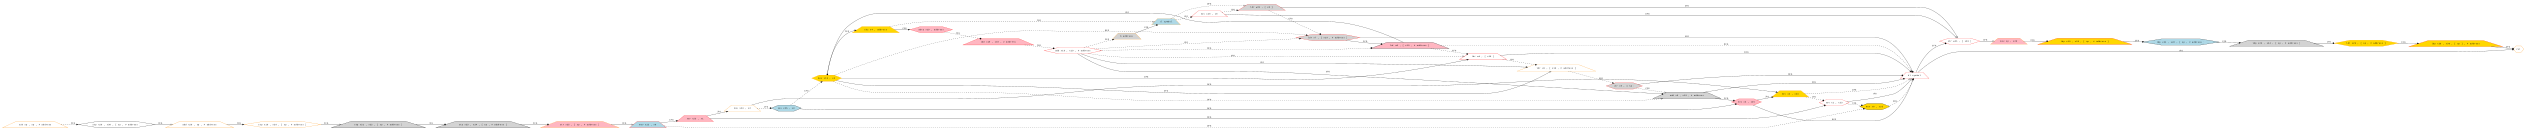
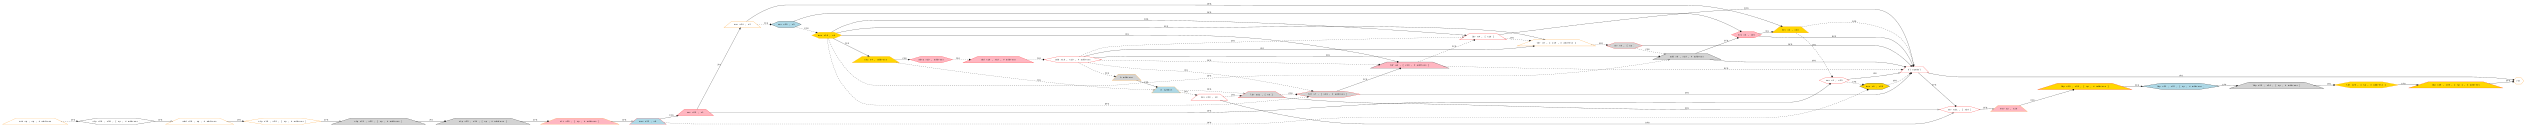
edge "ldr w5 , [ x19 , # address ]" -> "mov x19 , x4": reversed
